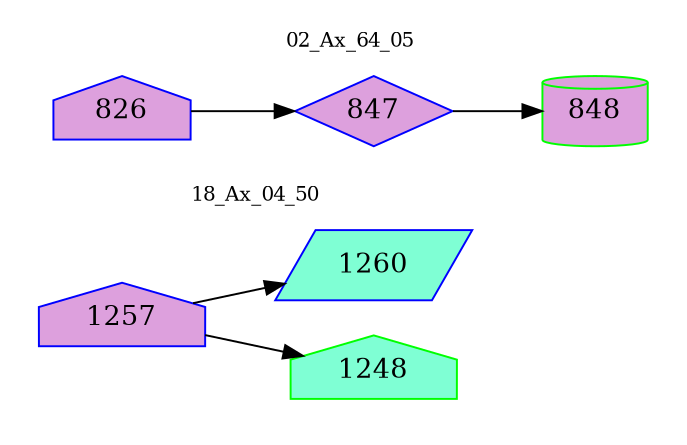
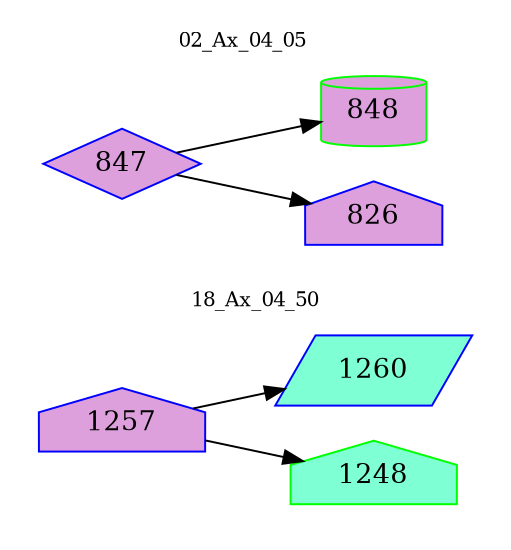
cluster "02_Ax_64_05": label "02_Ax_64_05" -> "02_Ax_04_05"
edge "826" -> "847": reversed
